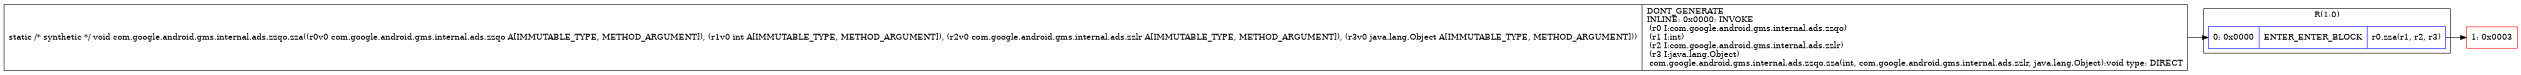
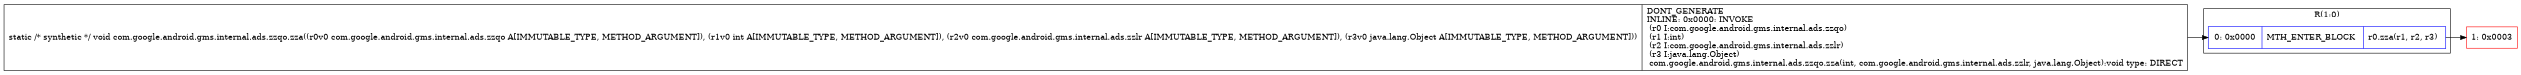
node "0: 0x0000": text "ENTER_ENTER_BLOCK" -> "MTH_ENTER_BLOCK"
